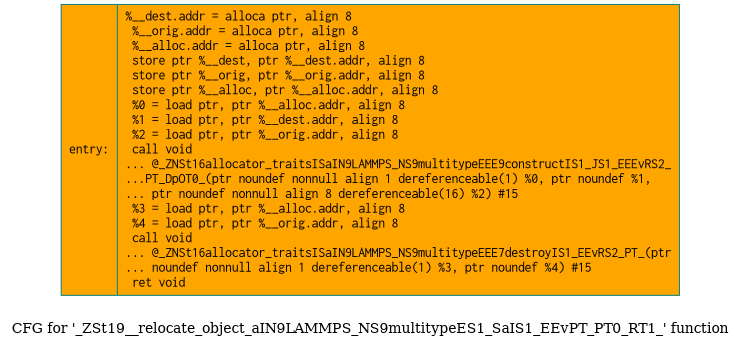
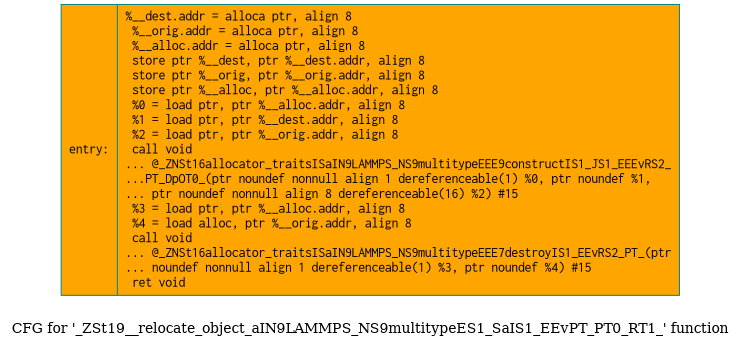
node "entry:": text "%4 = load ptr, ptr %__orig.addr, align 8" -> "%4 = load alloc, ptr %__orig.addr, align 8"
